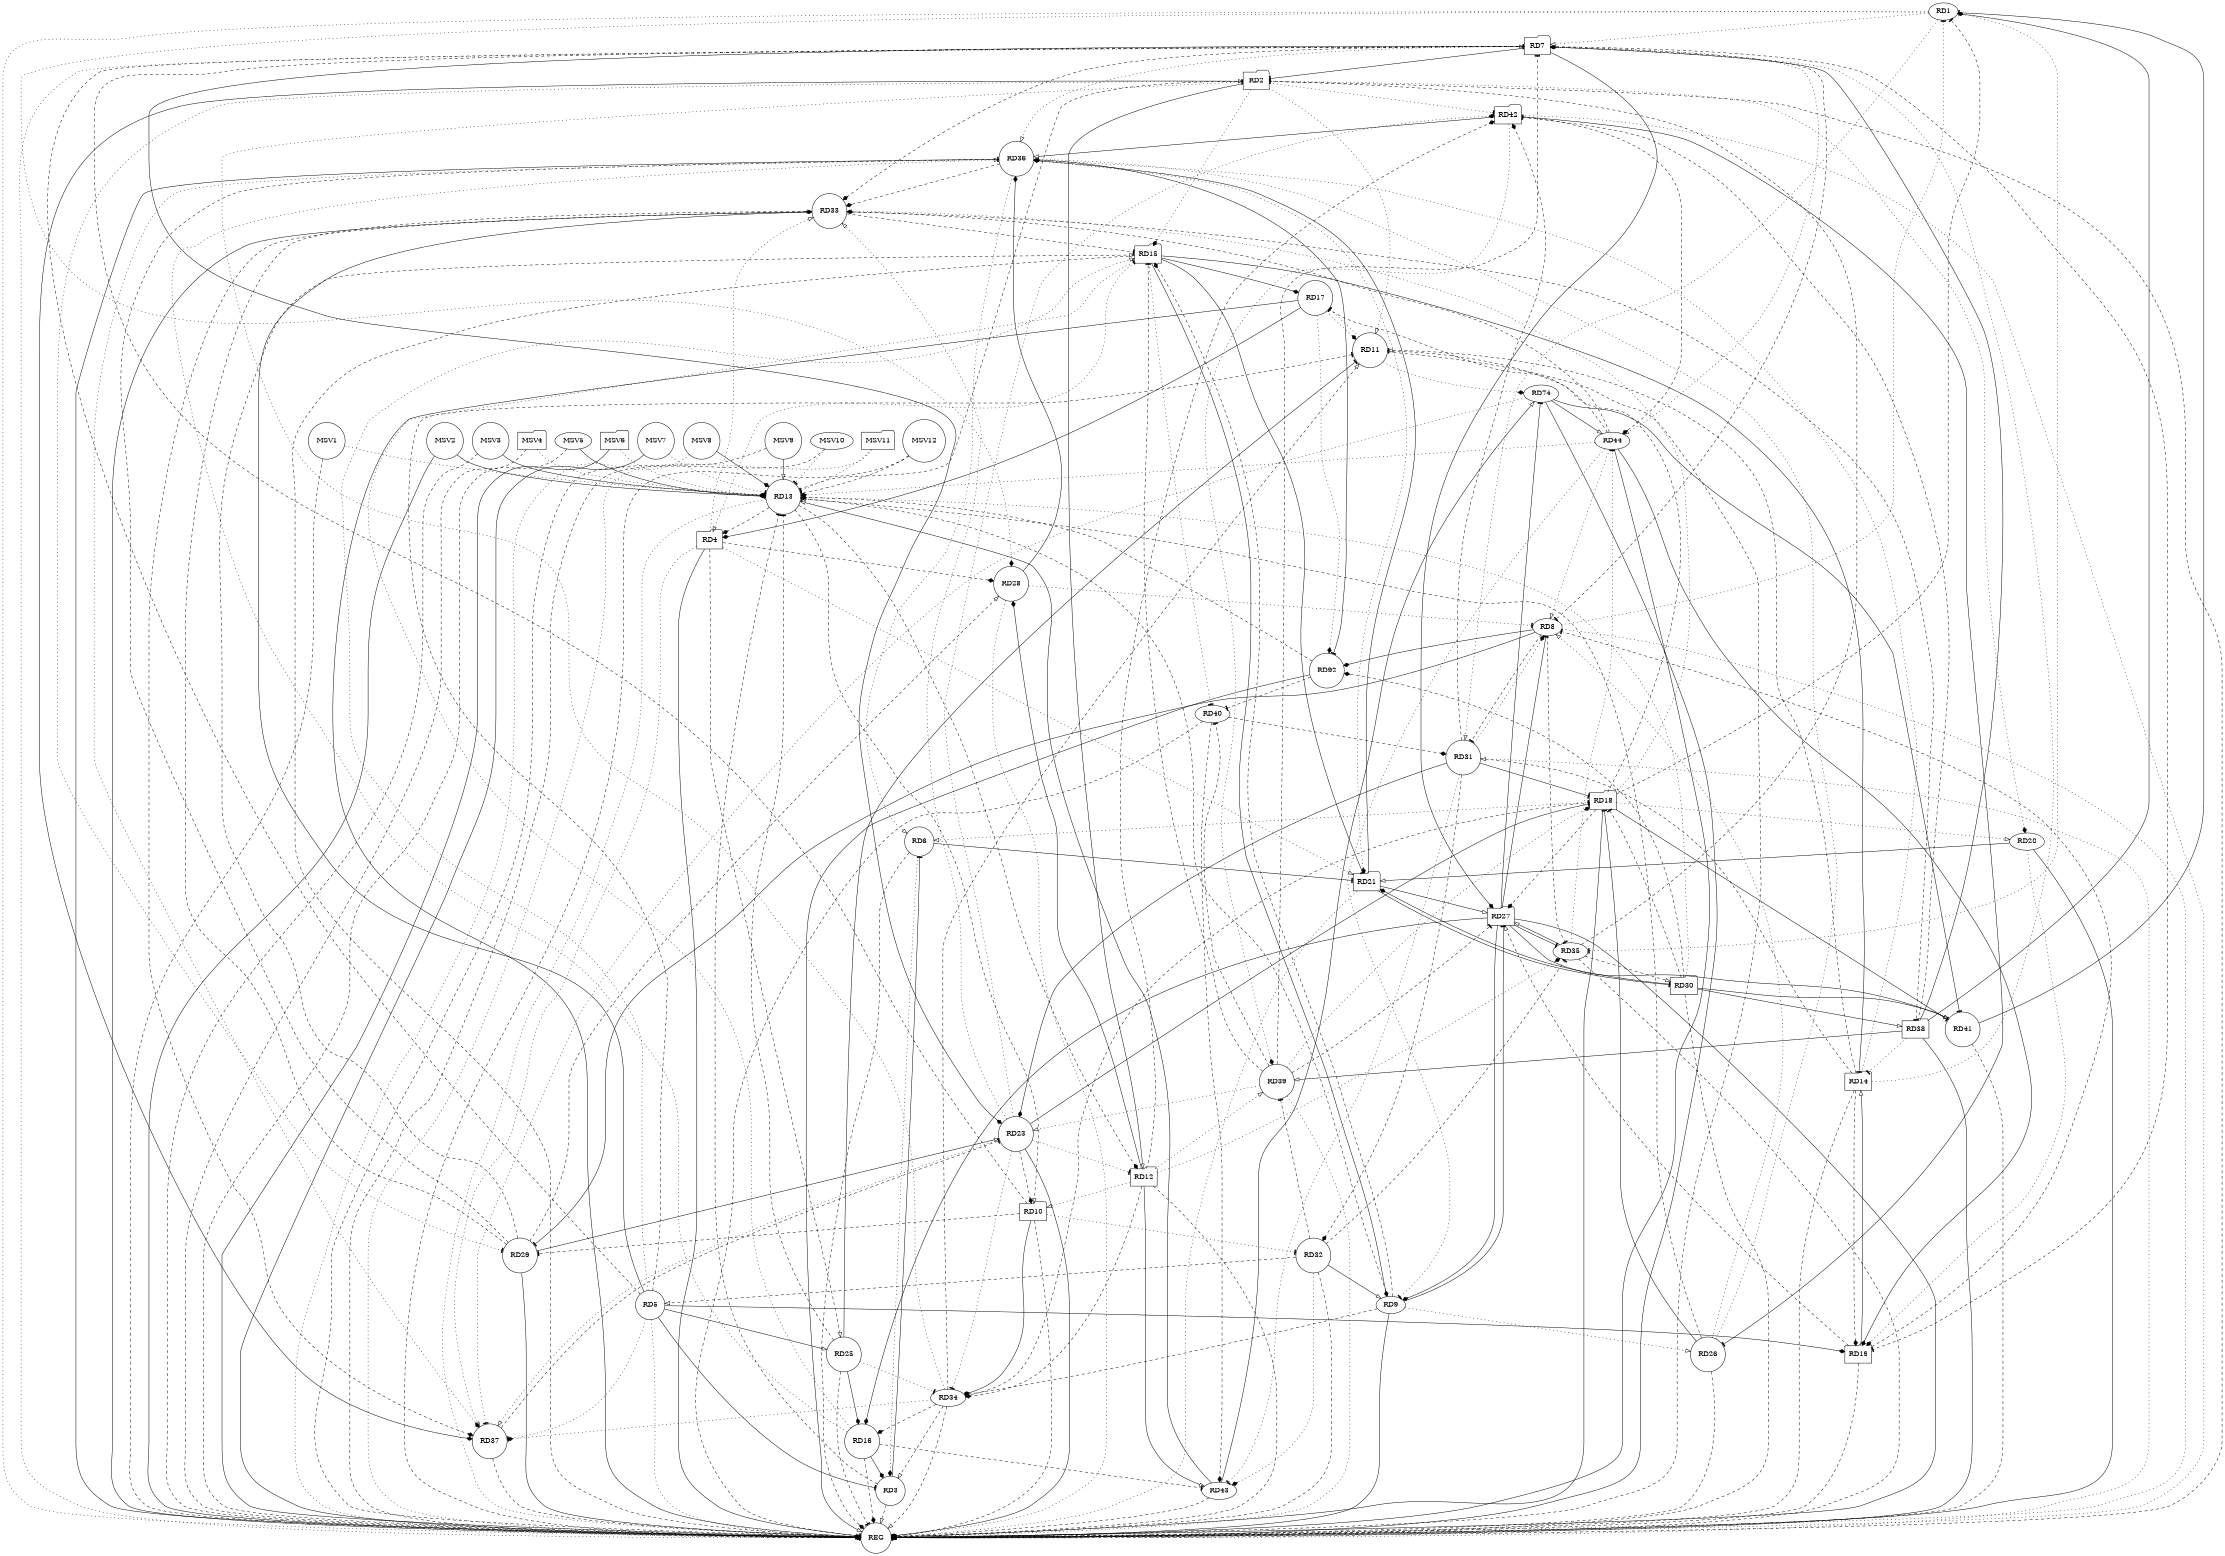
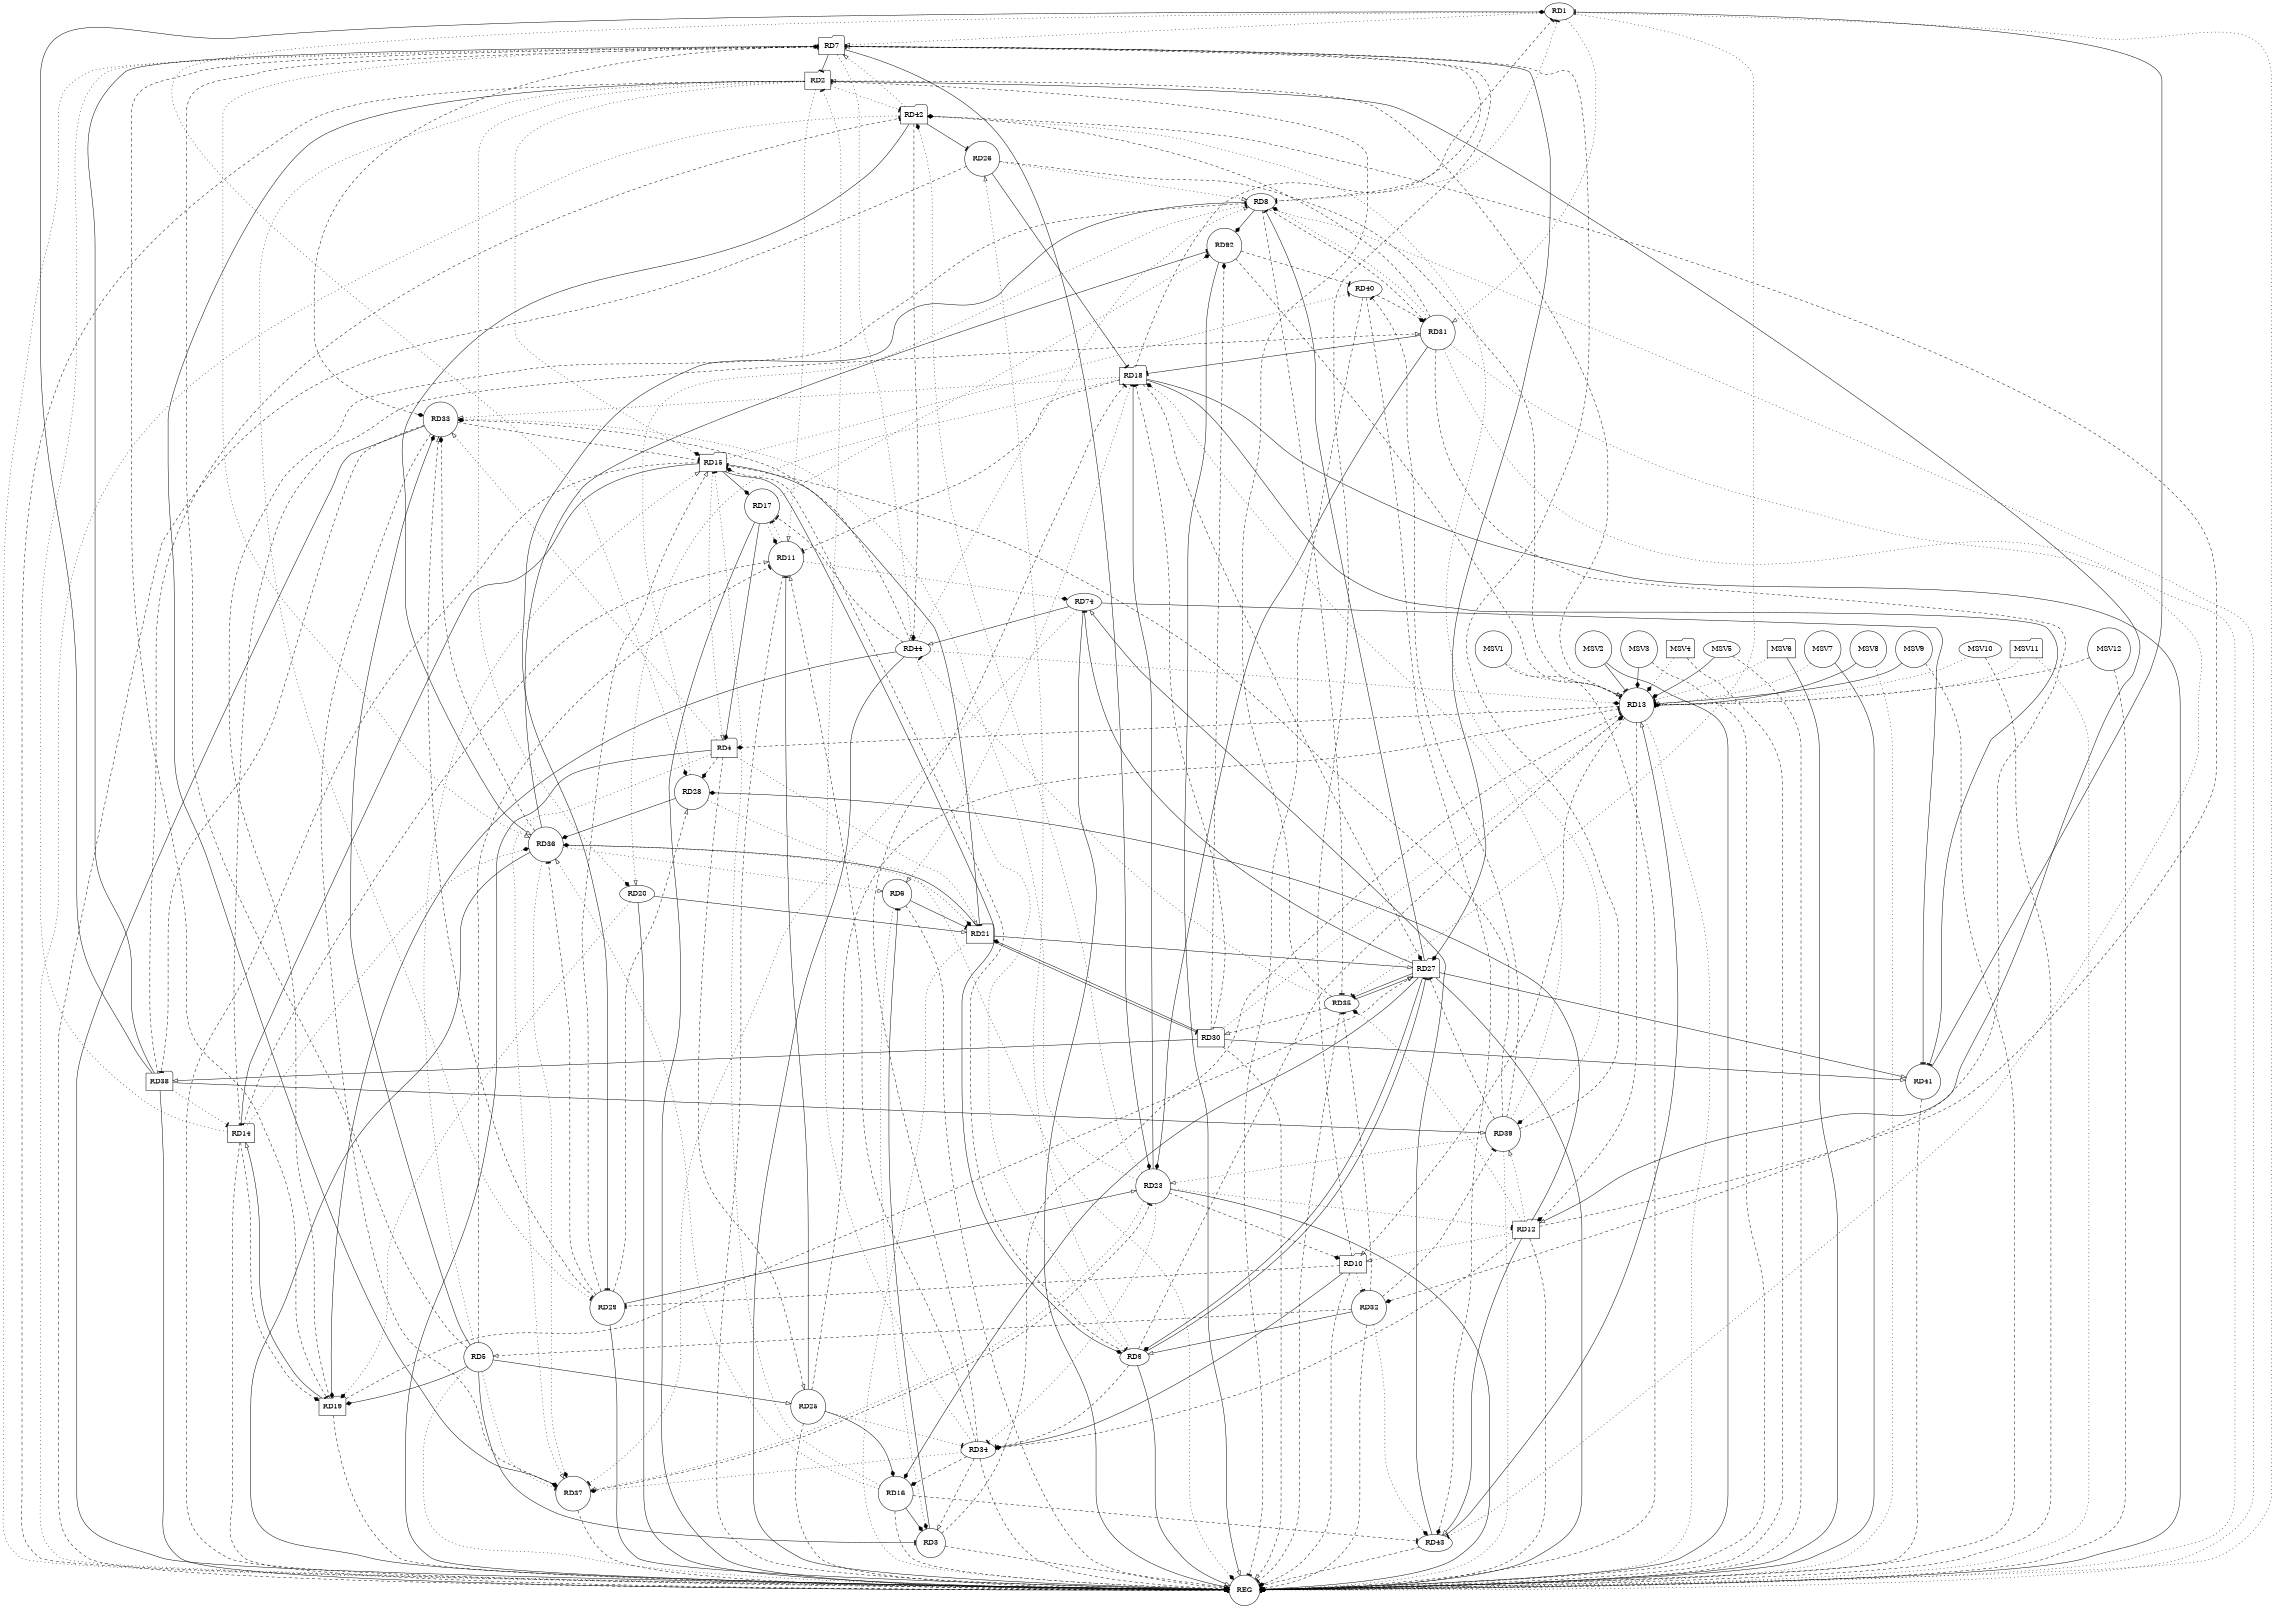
edge "RD42" -> "RD7": added
edge "RD26" -> "RD36": removed
